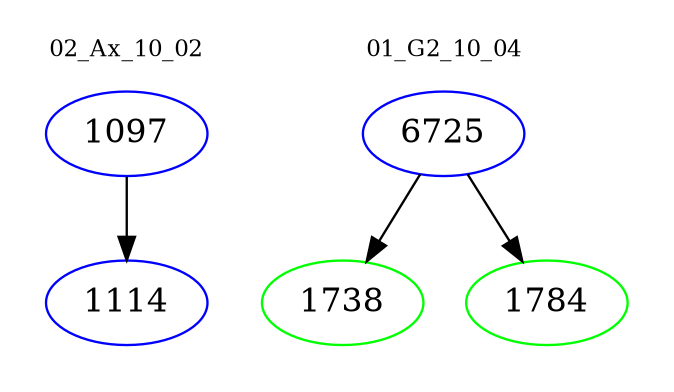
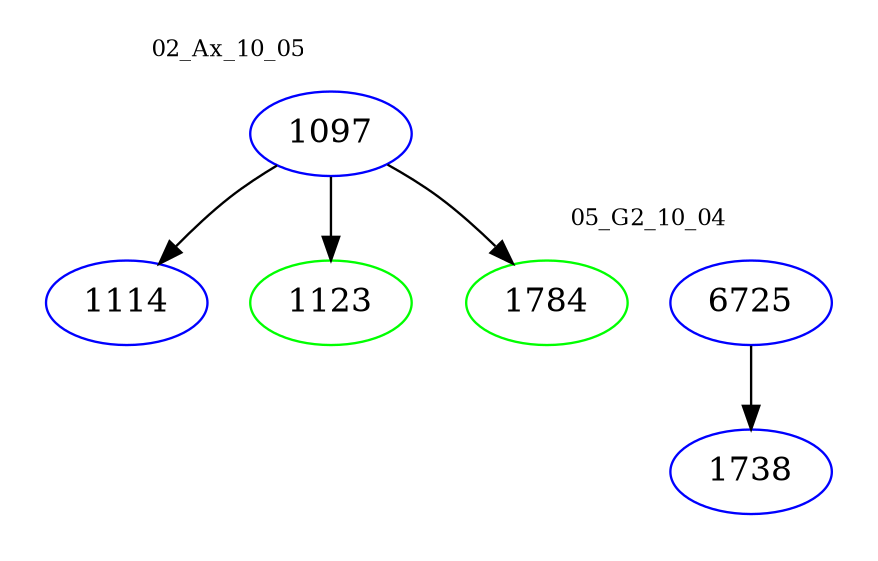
cluster "02_Ax_10_02": label "02_Ax_10_02" -> "02_Ax_10_05"
cluster "01_G2_10_04": label "01_G2_10_04" -> "05_G2_10_04"
edge "6725" -> "1784": now "1097" -> "1784"
node "1123": added
node "1738": color green -> blue
